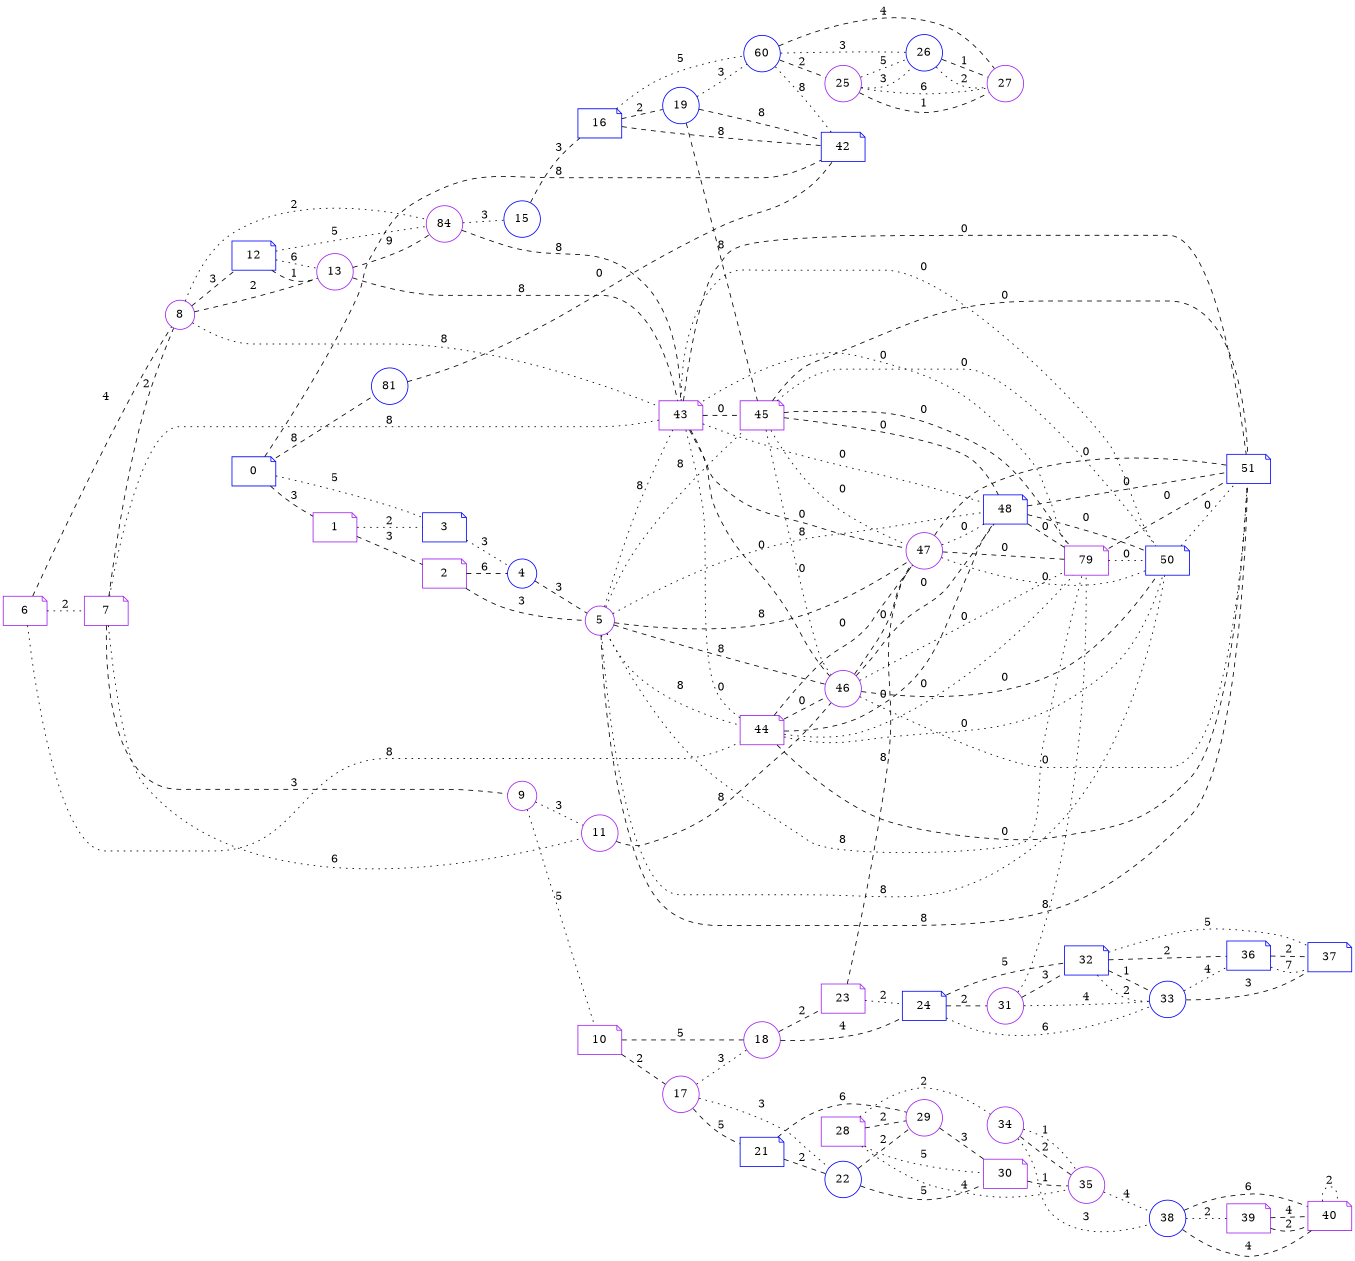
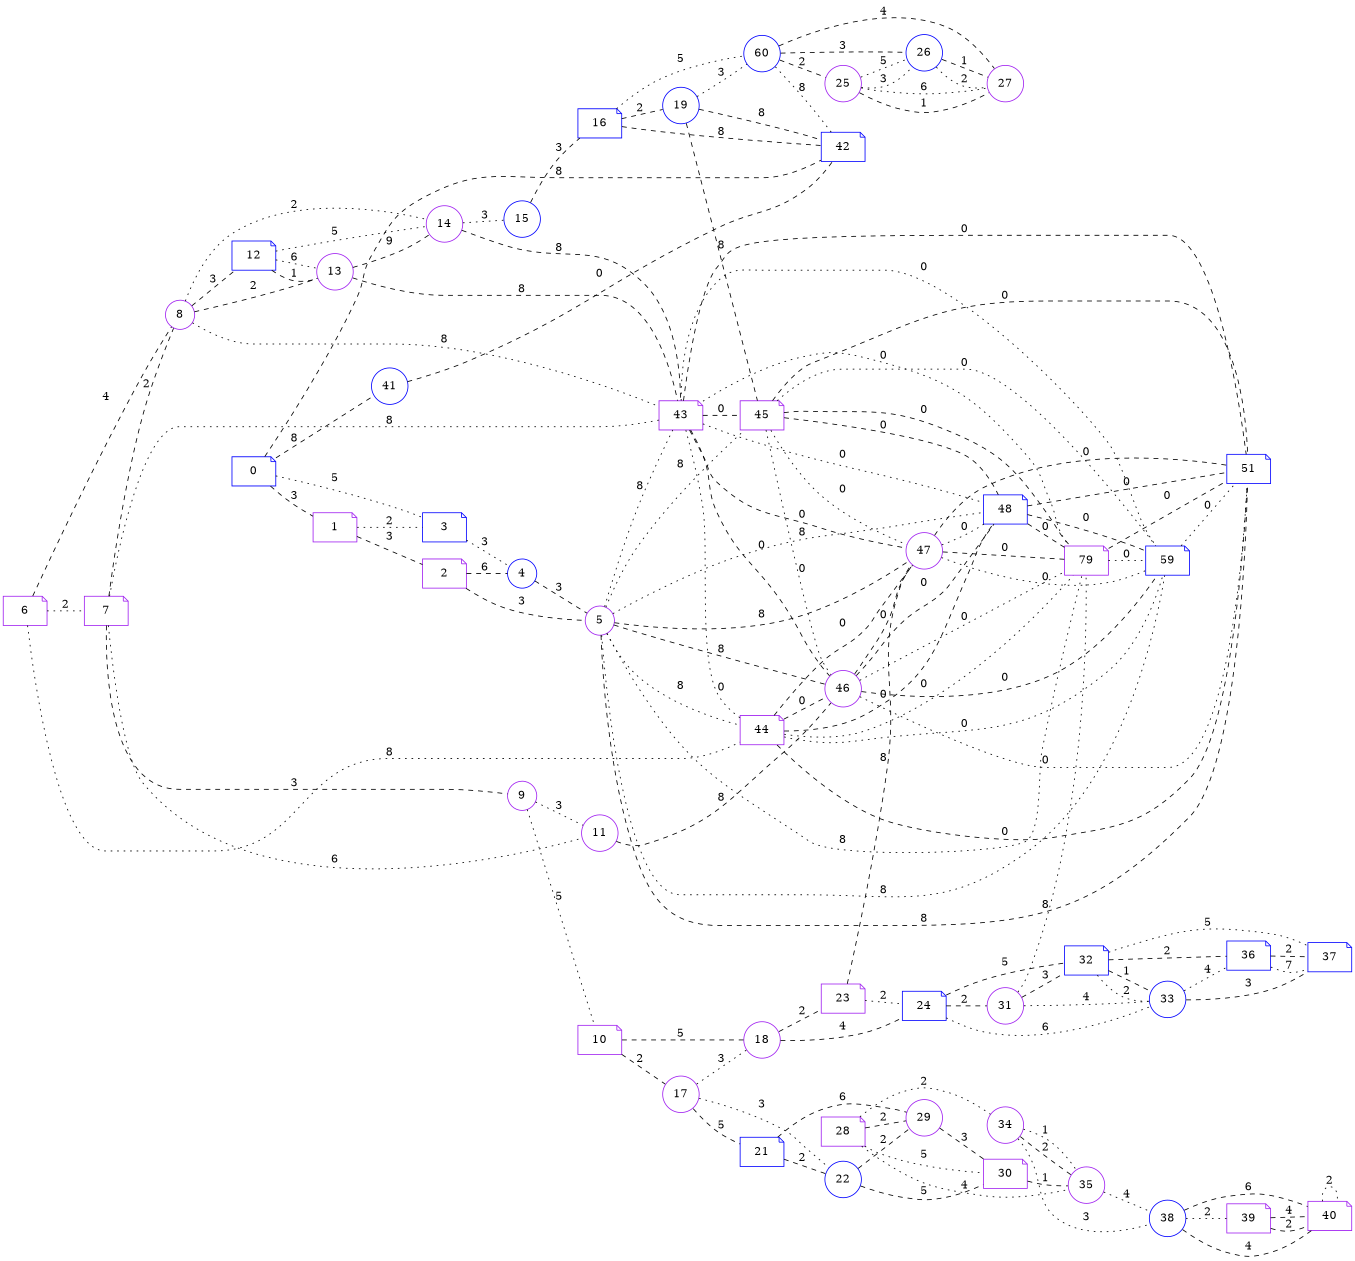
edge "26" -- "60": style dotted -> dashed
node "84": label "84" -> "14"
node "81": label "81" -> "41"
node "50": label "50" -> "59"
